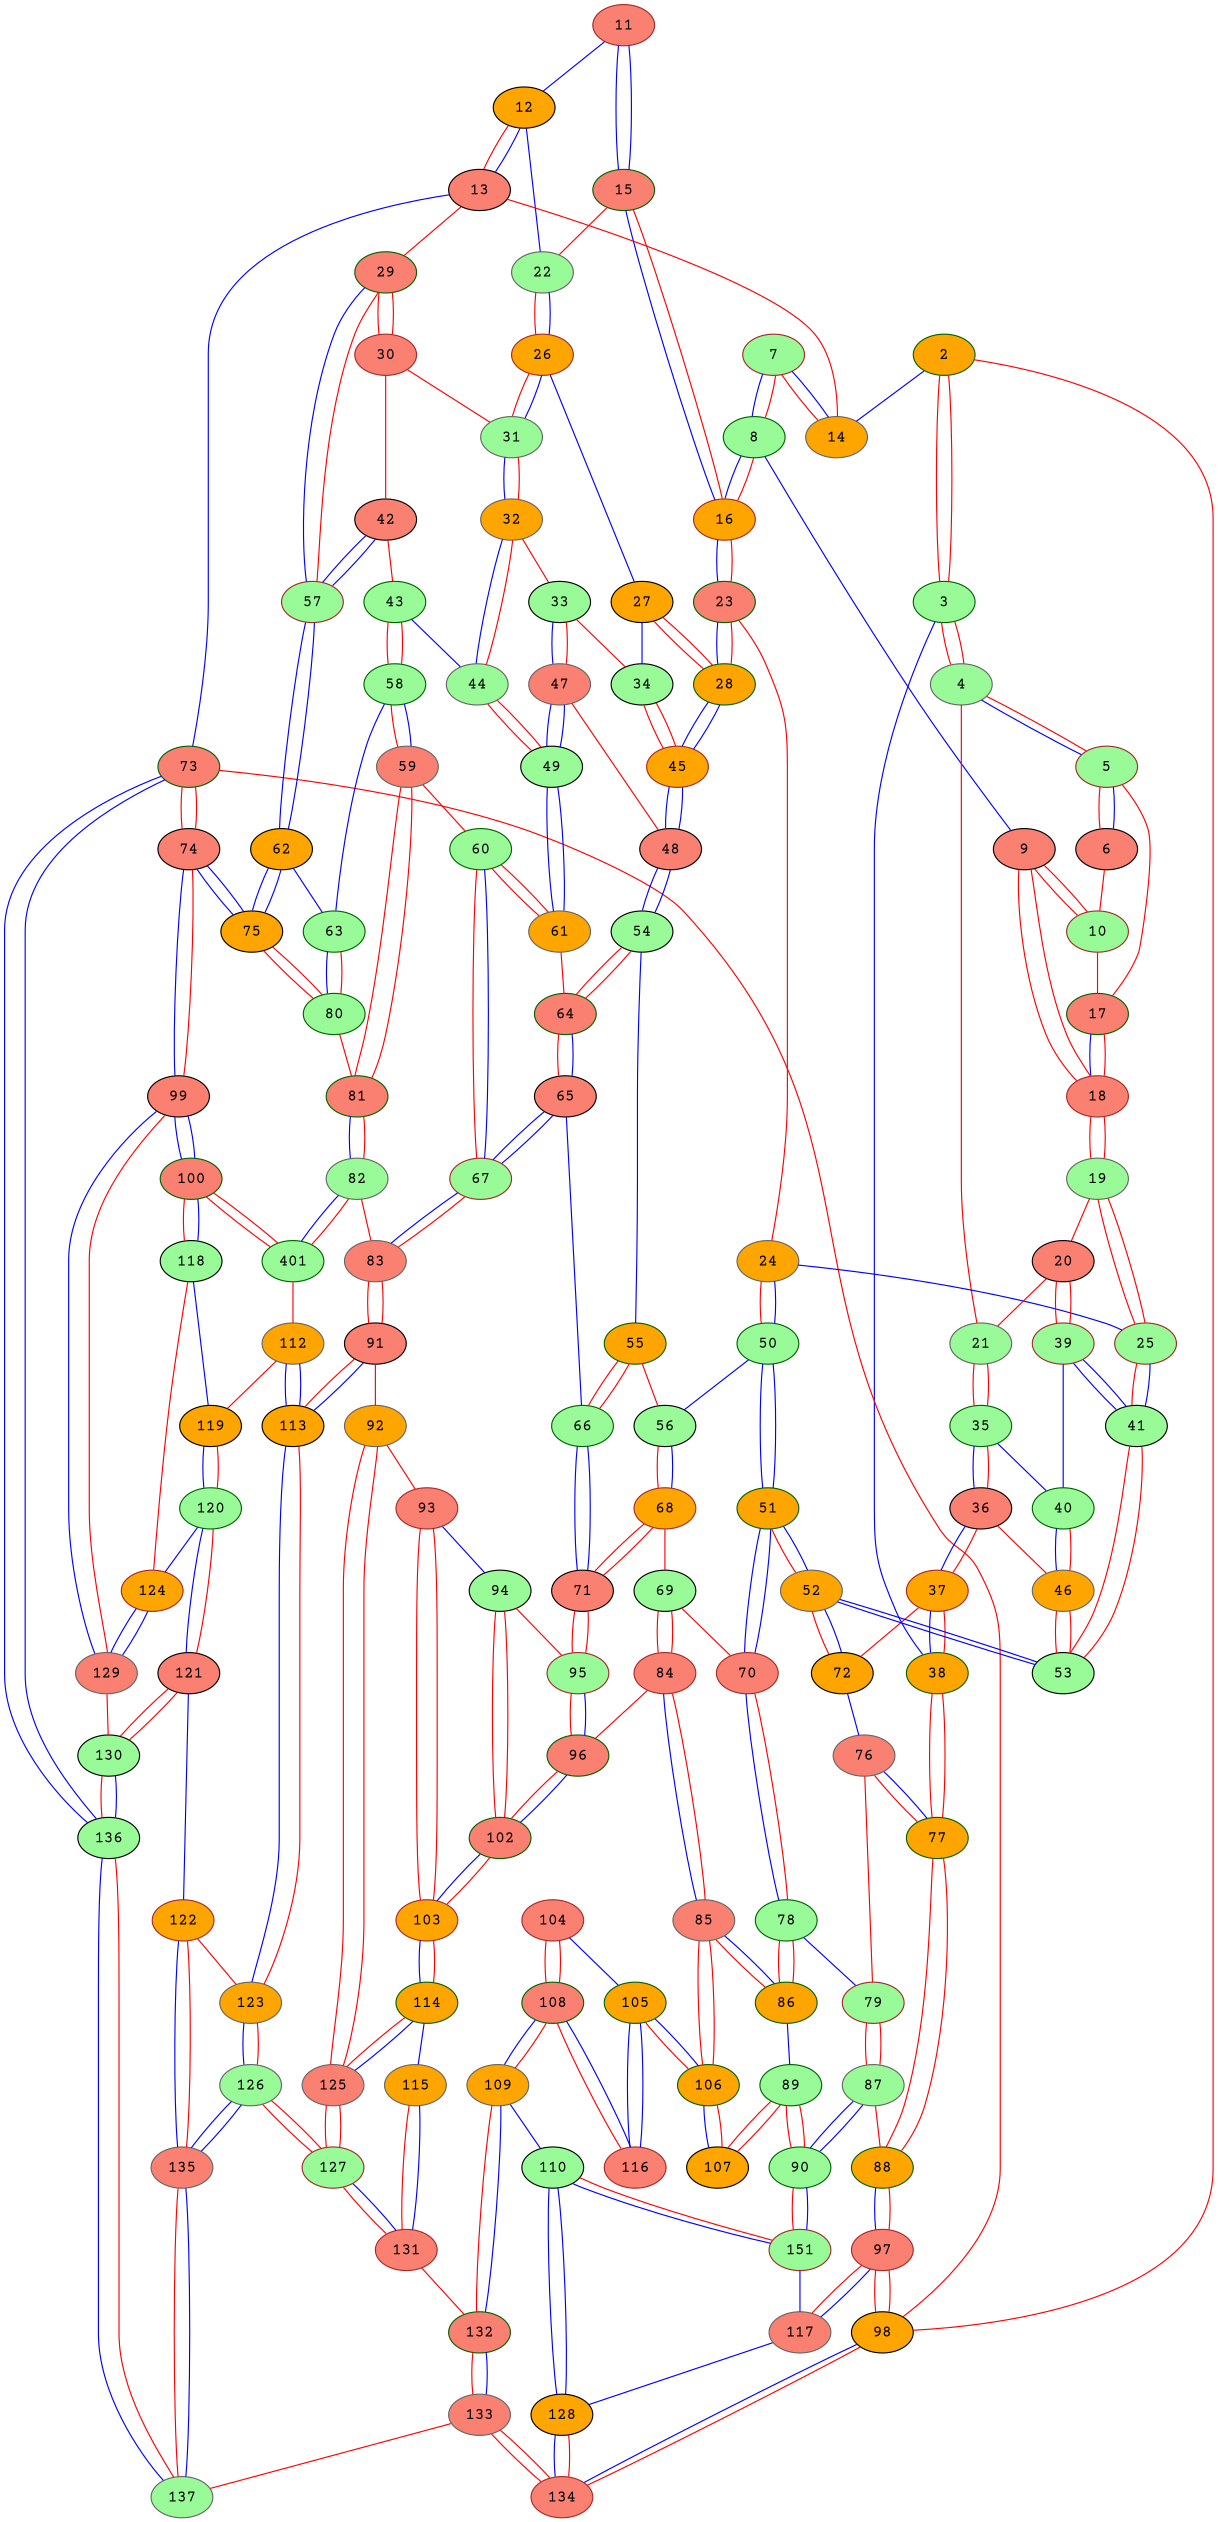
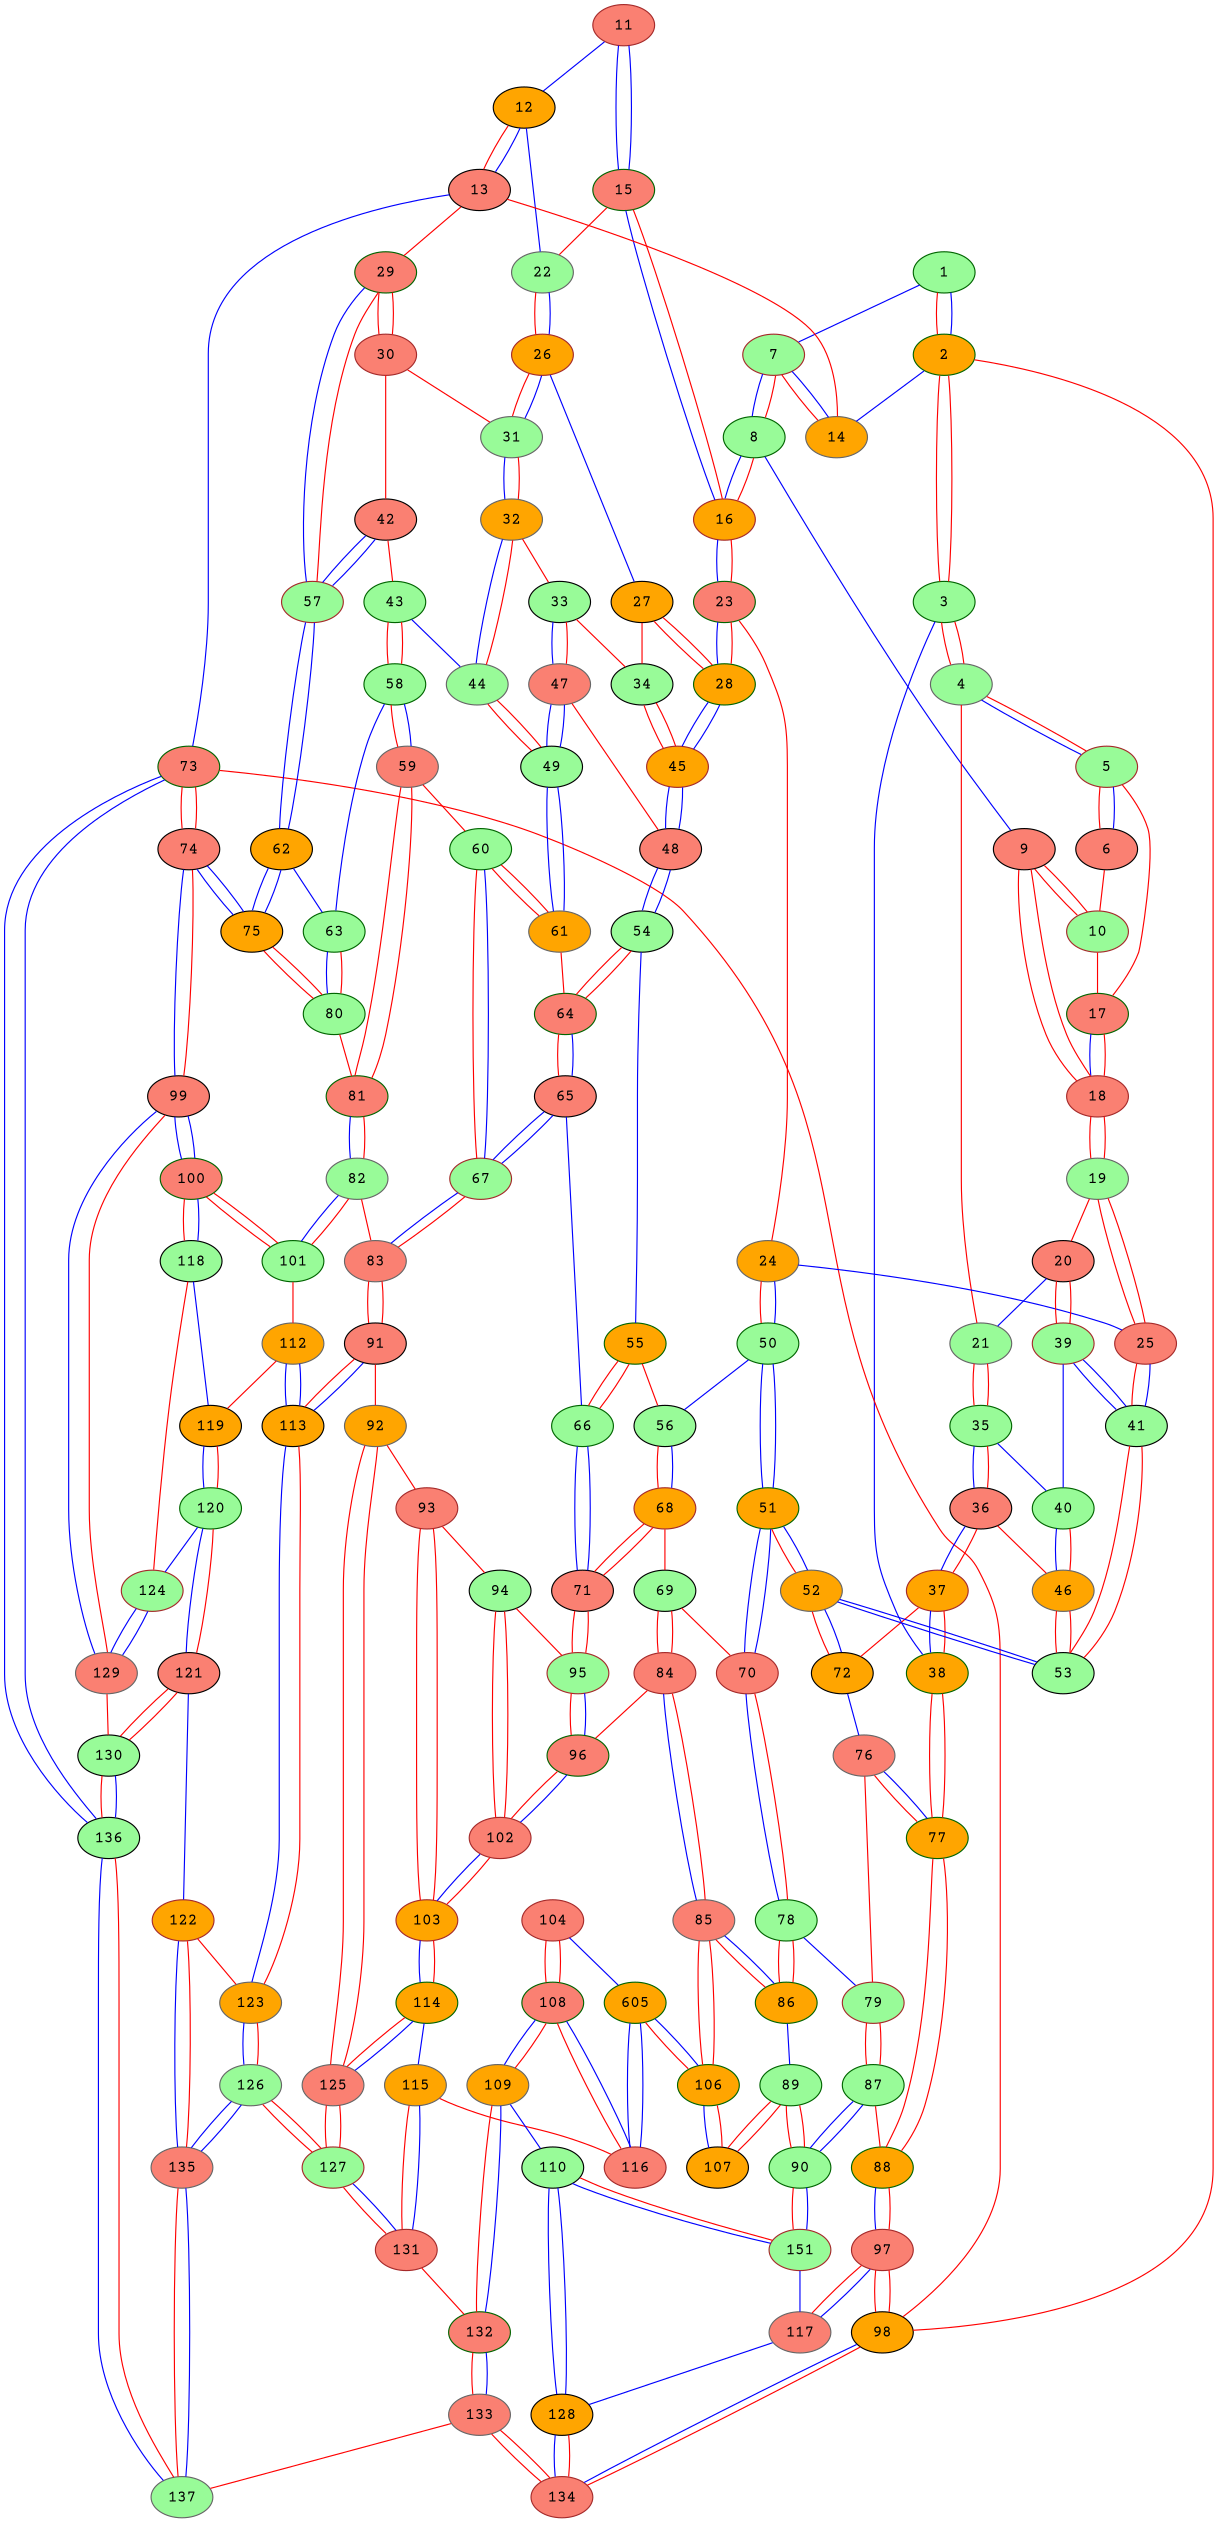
node "1": added
edge "27" -- "34": color blue -> red
node "401": label "401" -> "101"
edge "20" -- "21": color red -> blue
node "25": fillcolor palegreen -> salmon
edge "93" -- "94": color blue -> red
node "124": fillcolor orange -> palegreen
node "102": color darkgreen -> brown
node "105": label "105" -> "605"
node "87": color gray40 -> darkgreen
edge "115" -- "116": added
